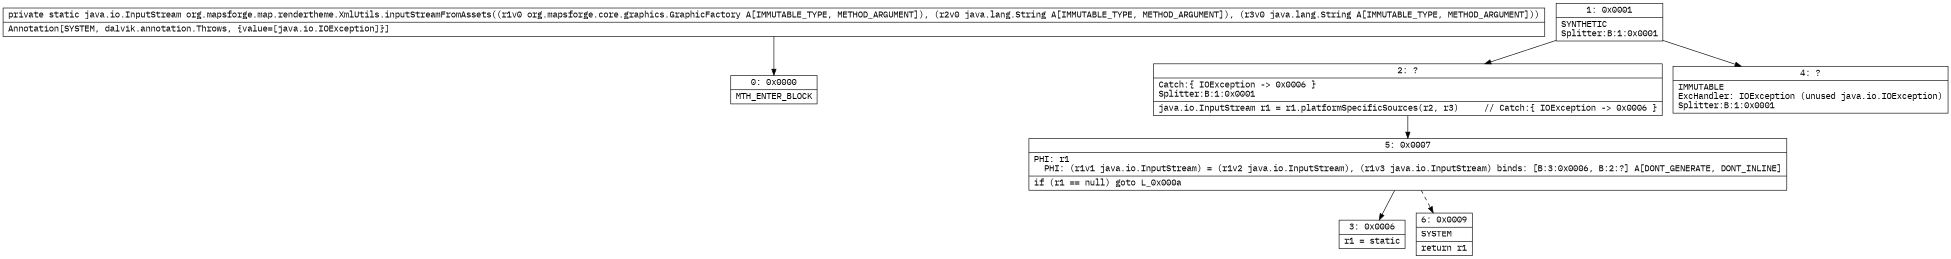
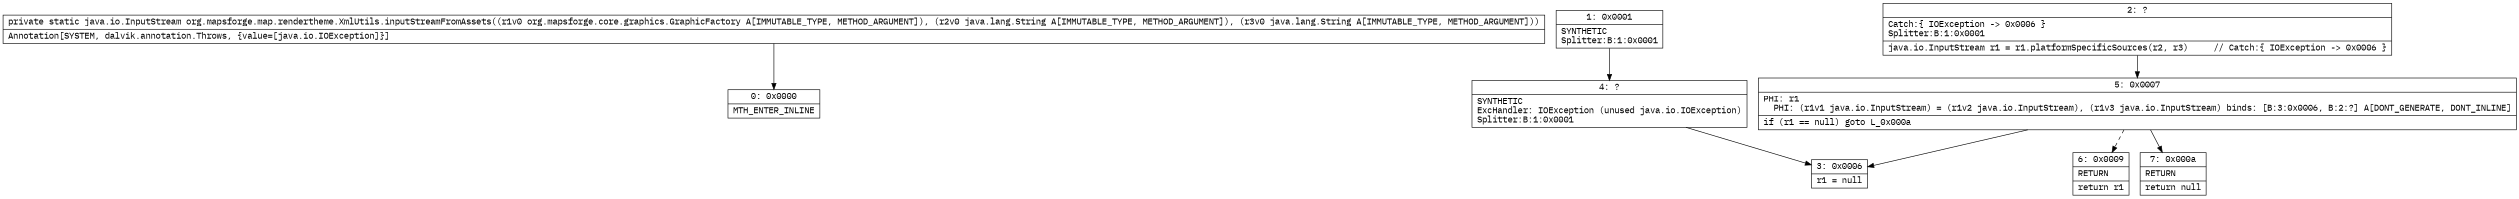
edge "1: 0x0001" -> "2: ?": removed
node "4: ?": text "IMMUTABLE" -> "SYNTHETIC"
node "0: 0x0000": text "MTH_ENTER_BLOCK" -> "MTH_ENTER_INLINE"
edge "4: ?" -> "3: 0x0006": added
node "7: 0x000a": added
node "6: 0x0009": text "SYSTEM" -> "RETURN"
node "3: 0x0006": text "r1 = static" -> "r1 = null"
